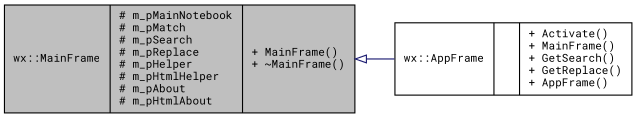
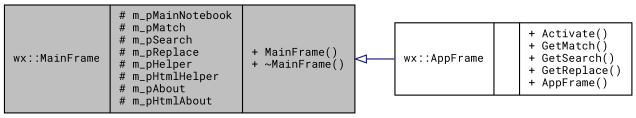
node "wx::AppFrame": text "+ MainFrame()" -> "+ GetMatch()"
